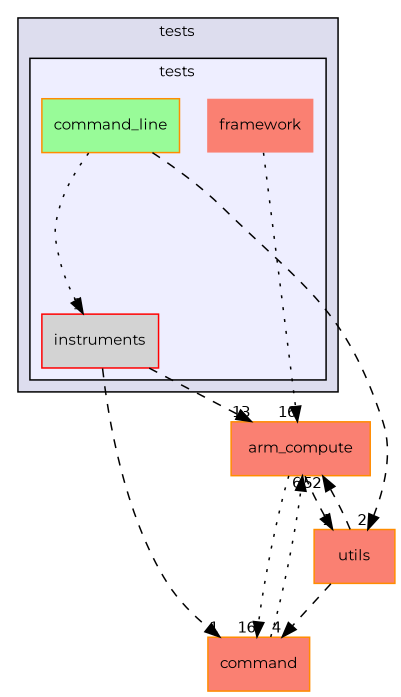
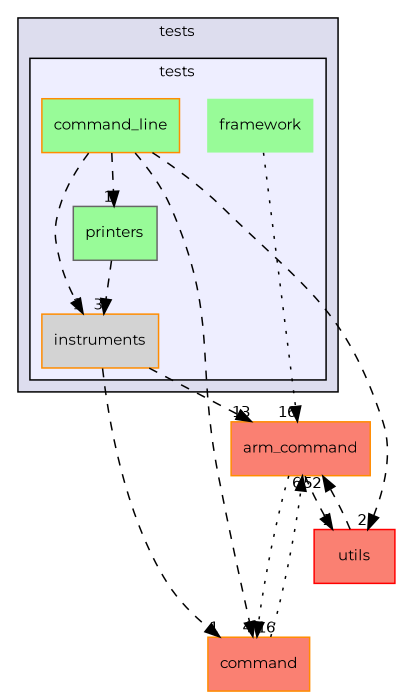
node "framework": fillcolor salmon -> palegreen
edge "command_line" -> "instruments": style dotted -> dashed
node "printers": added
node "instruments": color red -> darkorange
node "arm_compute": label "arm_compute" -> "arm_command"
node "utils": color darkorange -> red
edge "utils" -> "command": now "command_line" -> "command"
